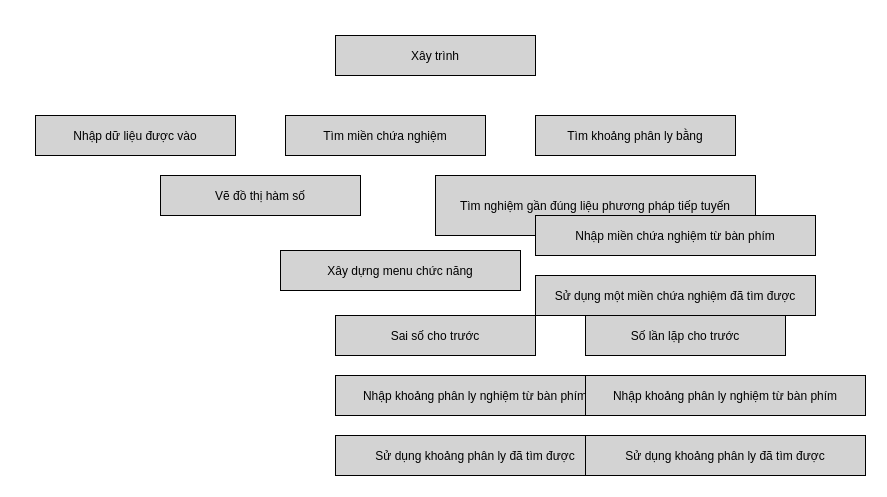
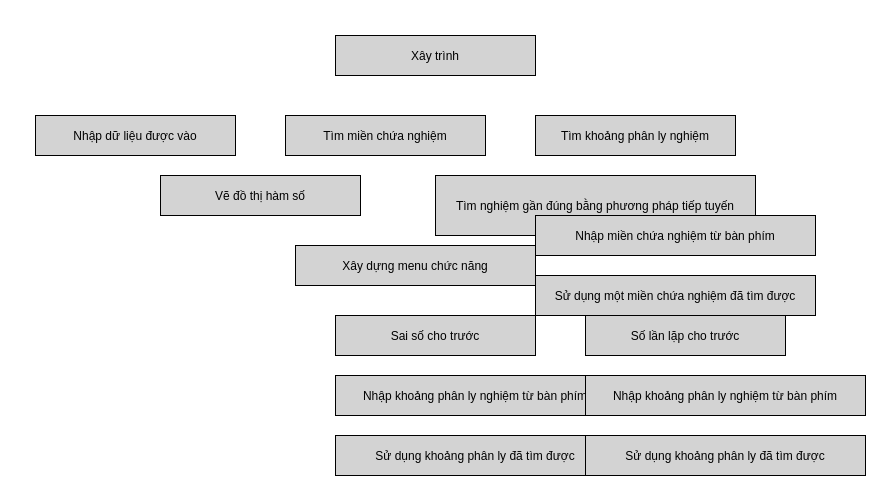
node "Tìm khoảng phân ly bằng": label "Tìm khoảng phân ly bằng" -> "Tìm khoảng phân ly nghiệm"
node "Tìm nghiệm gần đúng liệu phương pháp tiếp tuyến": label "Tìm nghiệm gần đúng liệu phương pháp tiếp tuyến" -> "Tìm nghiệm gần đúng bằng phương pháp tiếp tuyến"
node "Xây dựng menu chức năng": moved (401, 271) -> (416, 266)
